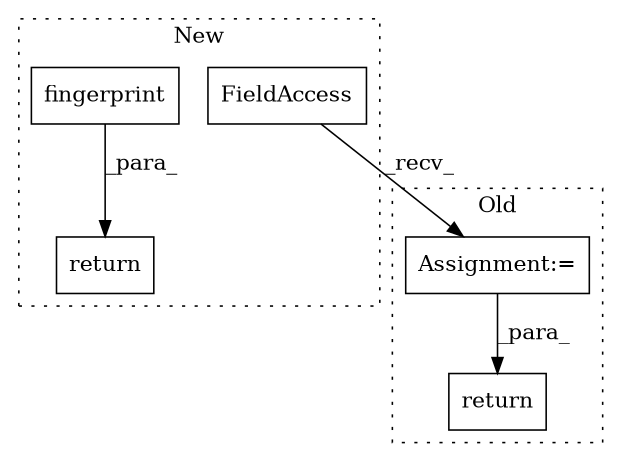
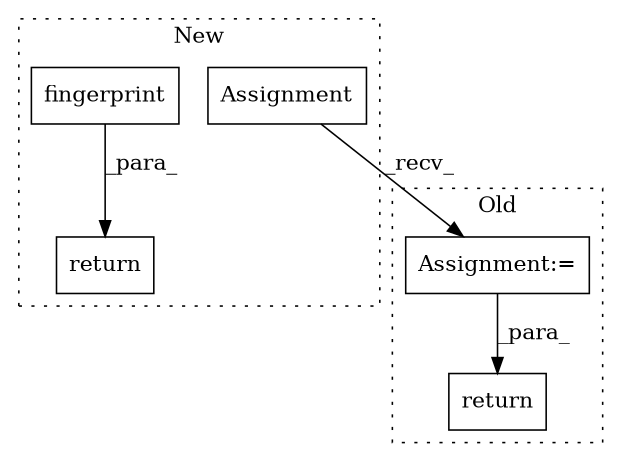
node "FieldAccess": label "FieldAccess" -> "Assignment"
